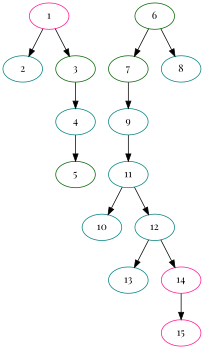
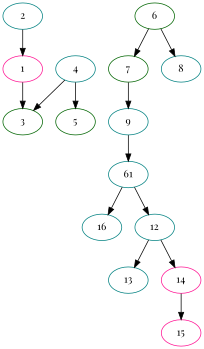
edge "1" -> "2": reversed
edge "3" -> "4": reversed
node "11": label "11" -> "61"
node "10": label "10" -> "16"
